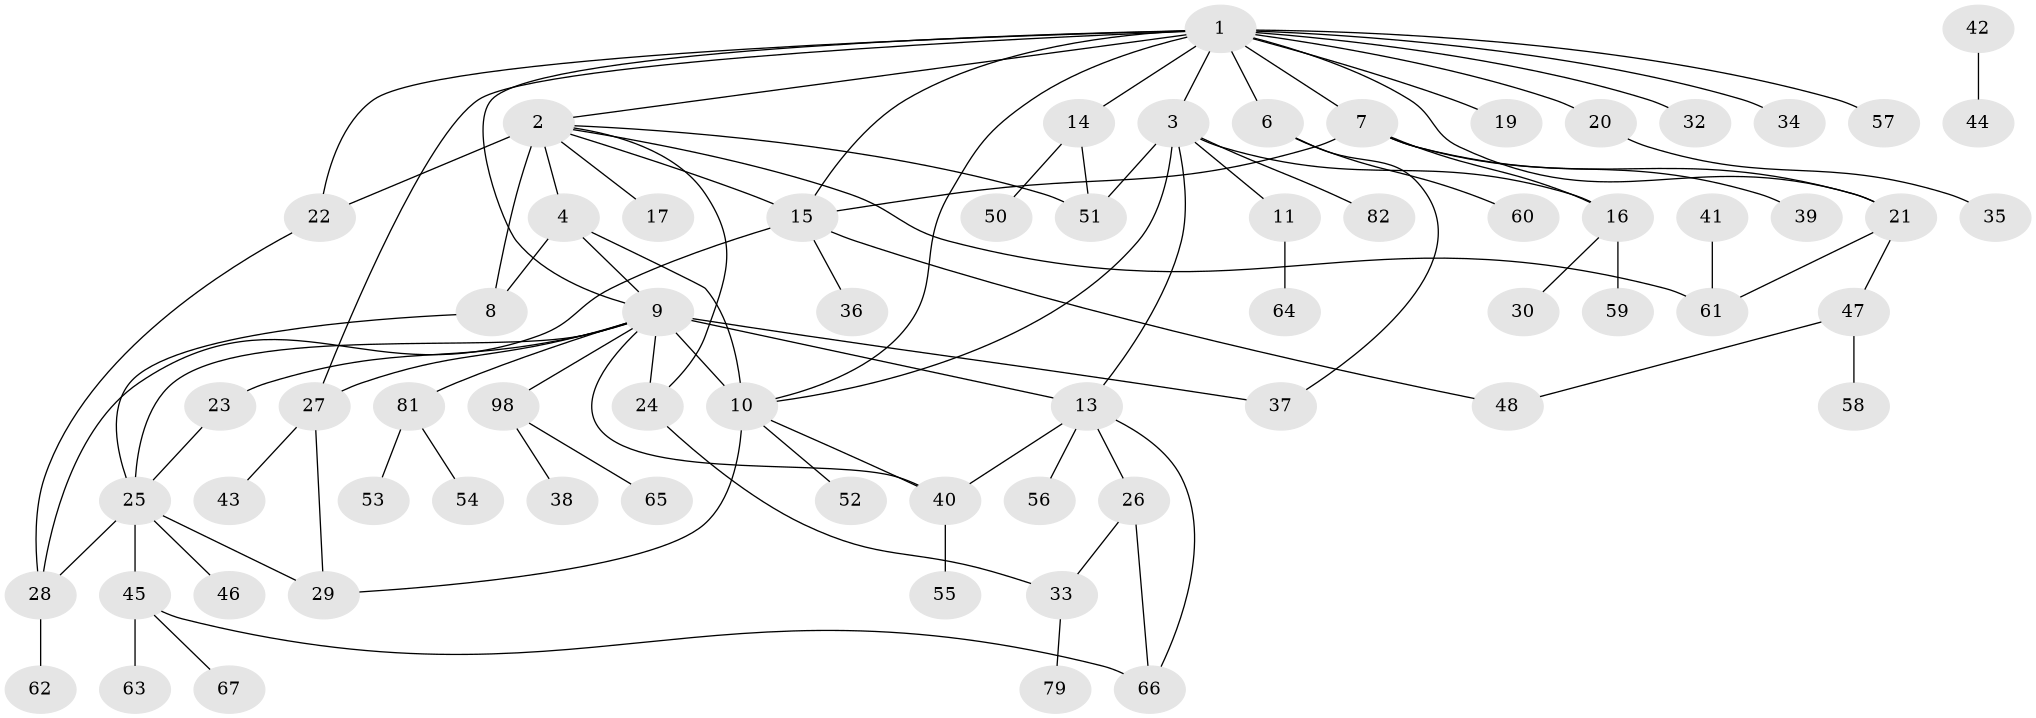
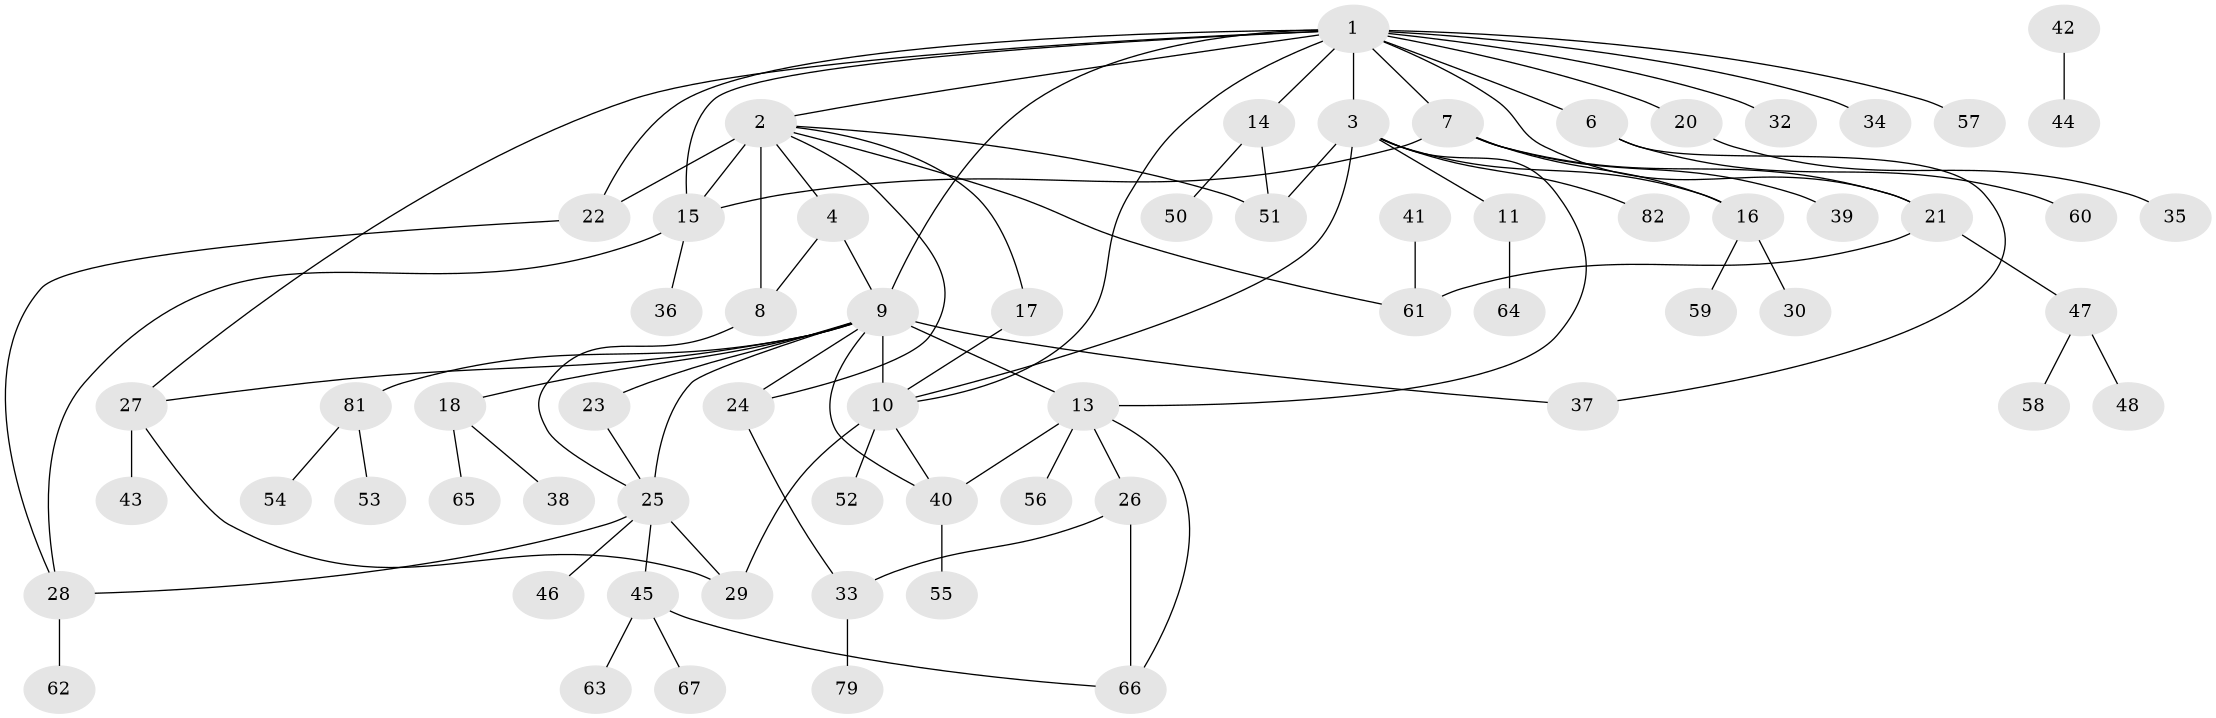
node "19": removed
edge "4" -- "10": now "17" -- "10"
edge "15" -- "48": removed
node "98": label "98" -> "18"
